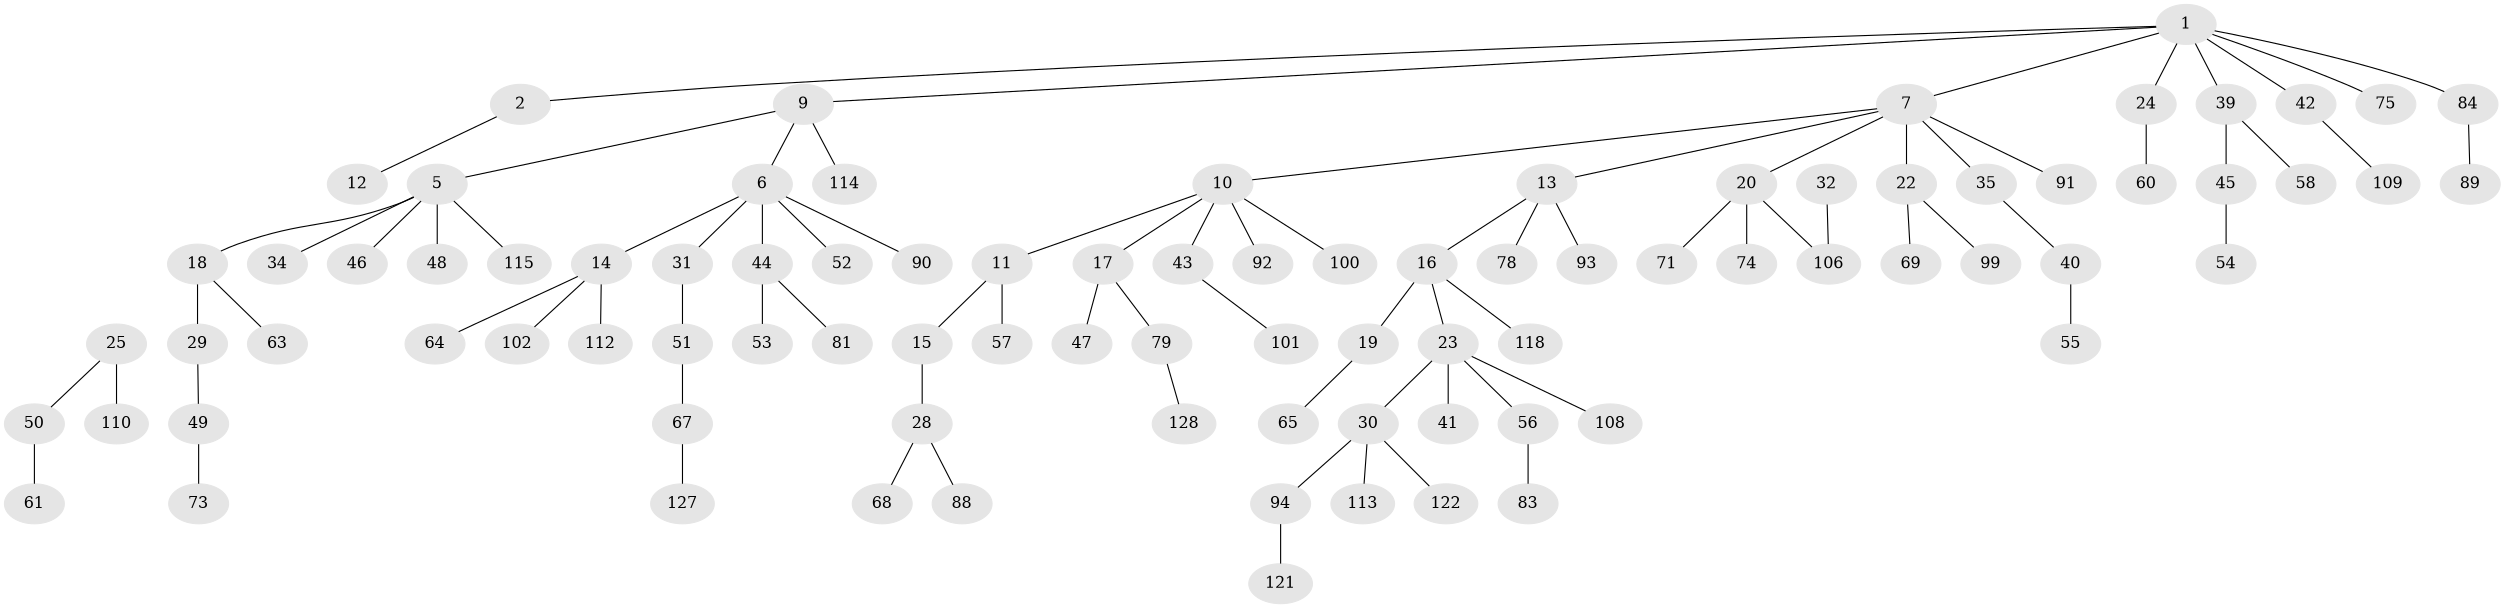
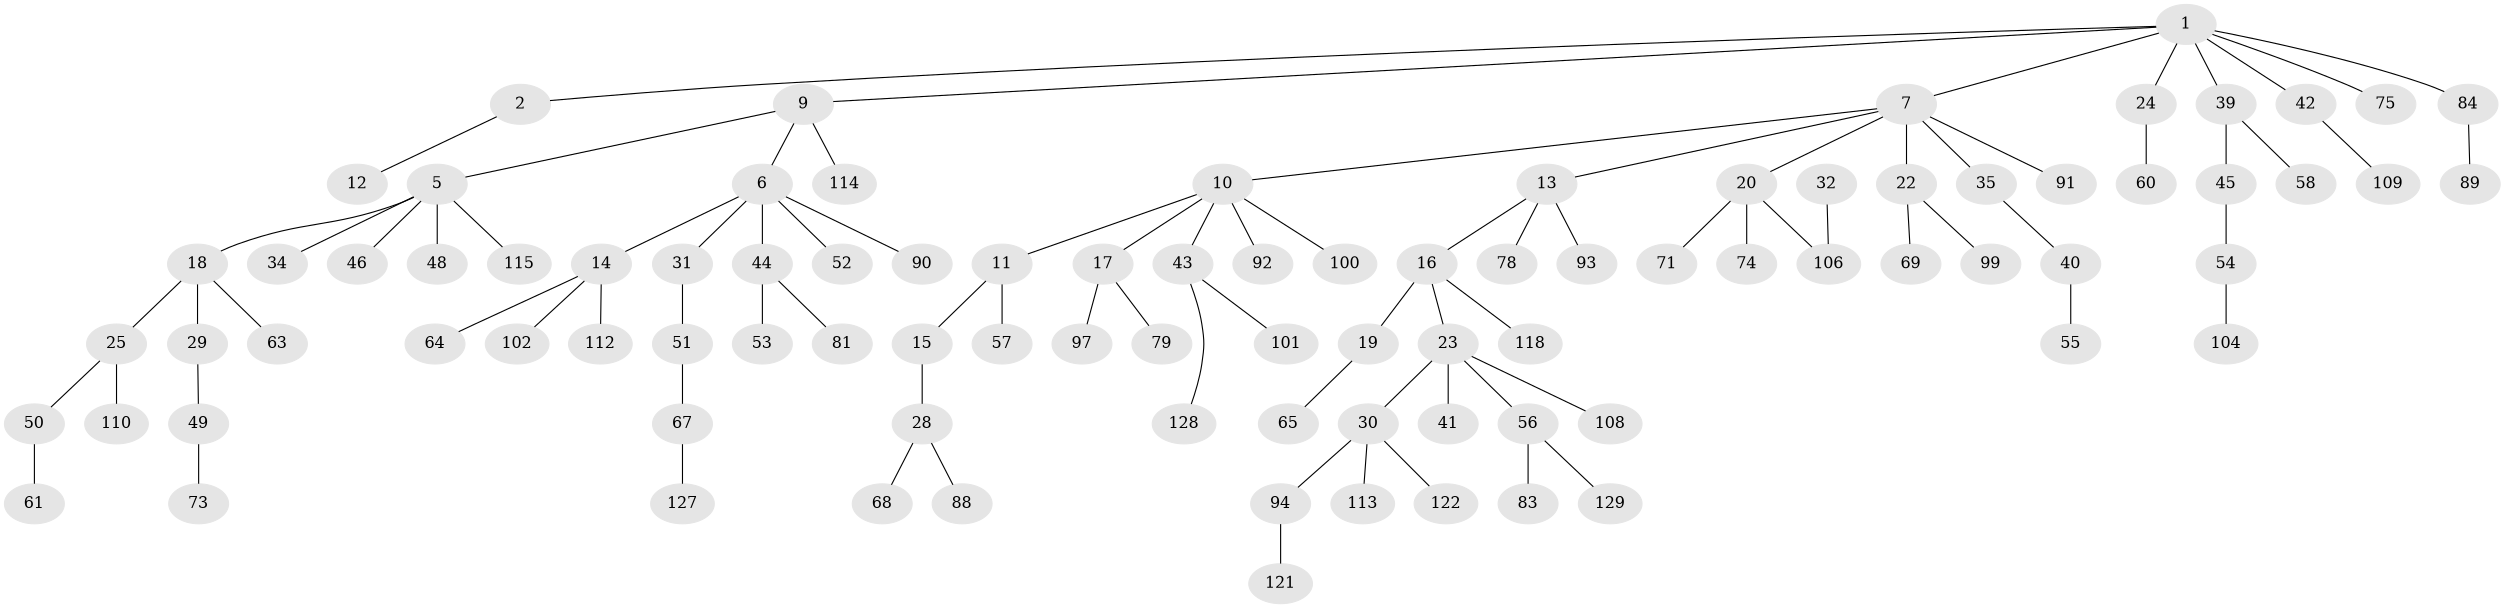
edge "18" -- "25": added
node "47": label "47" -> "97"
node "104": added
edge "79" -- "128": now "43" -- "128"
node "129": added
